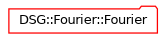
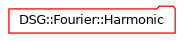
node "DSG::Fourier::Fourier": label "DSG::Fourier::Fourier" -> "DSG::Fourier::Harmonic"
